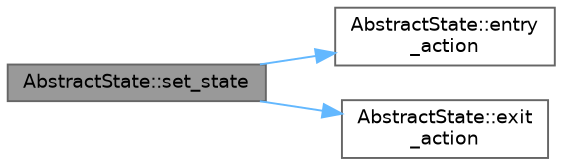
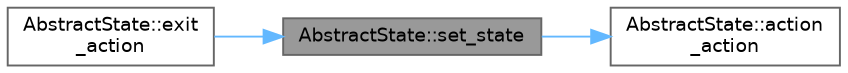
node "AbstractState::entry _action": label "AbstractState::entry _action" -> "AbstractState::action _action"
edge "AbstractState::set_state" -> "AbstractState::exit _action": reversed
